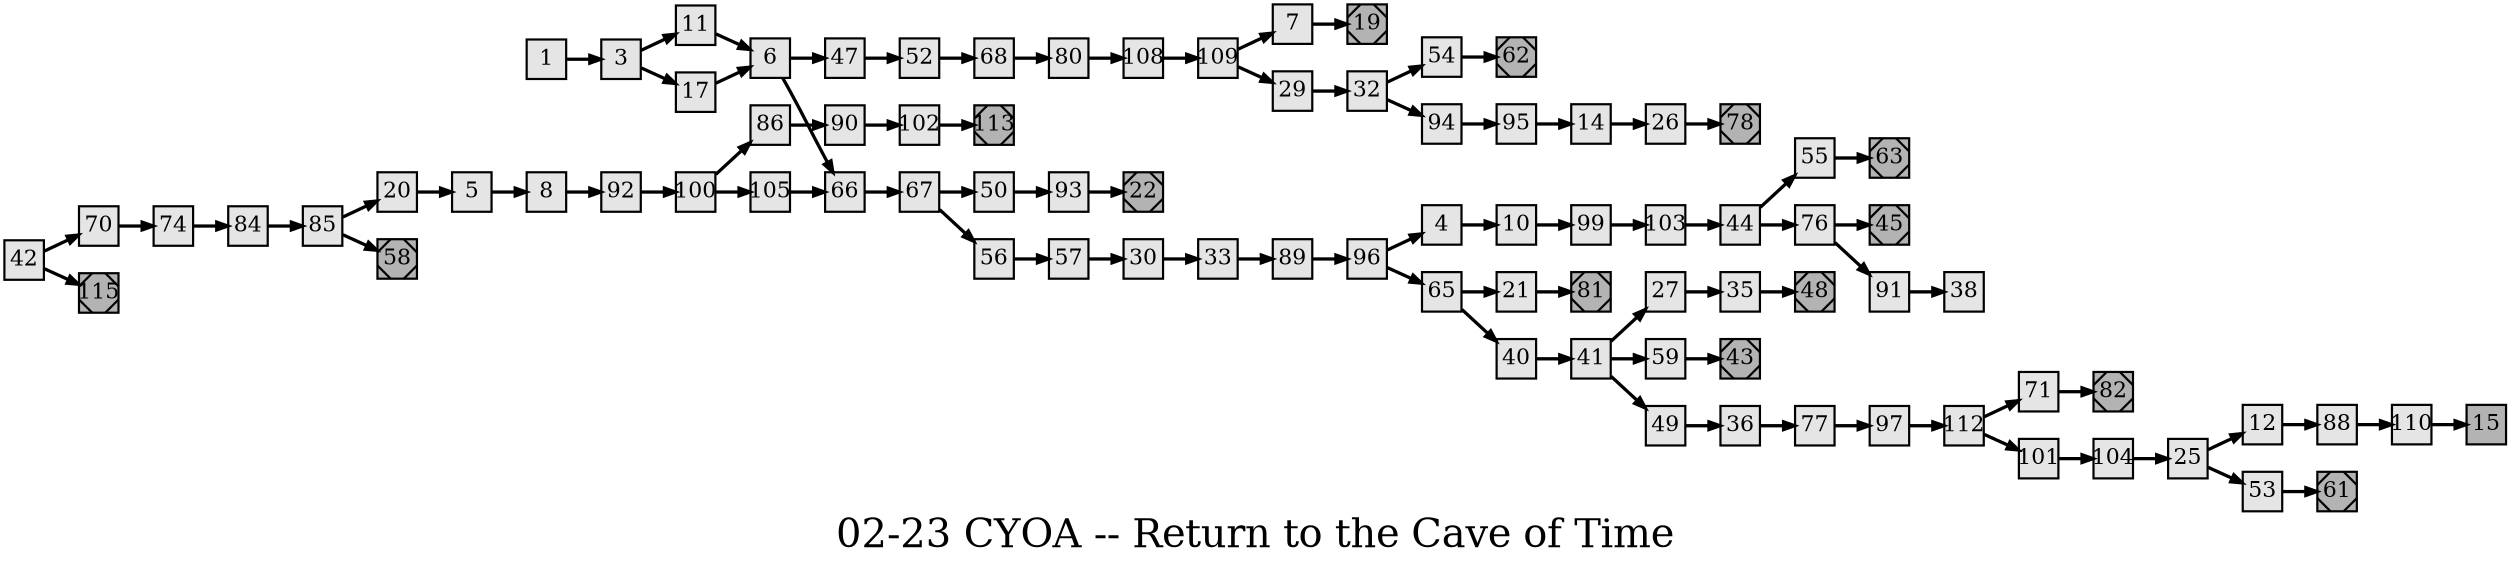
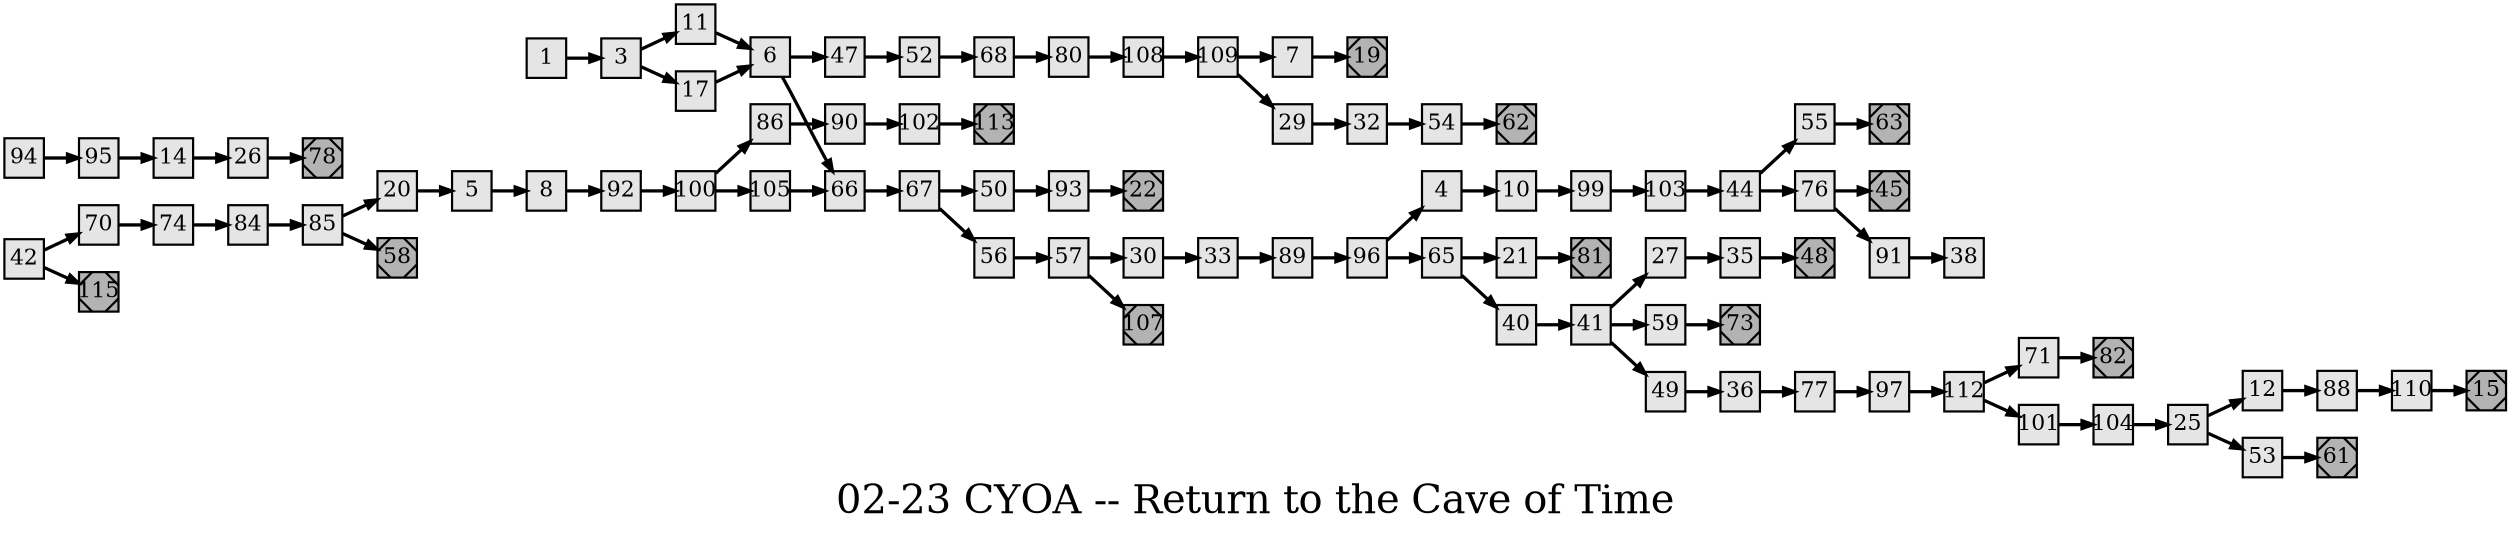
edge "32" -> "94": removed
node "107": added
node "43": label "43" -> "73"
node "15": shape box -> Msquare
